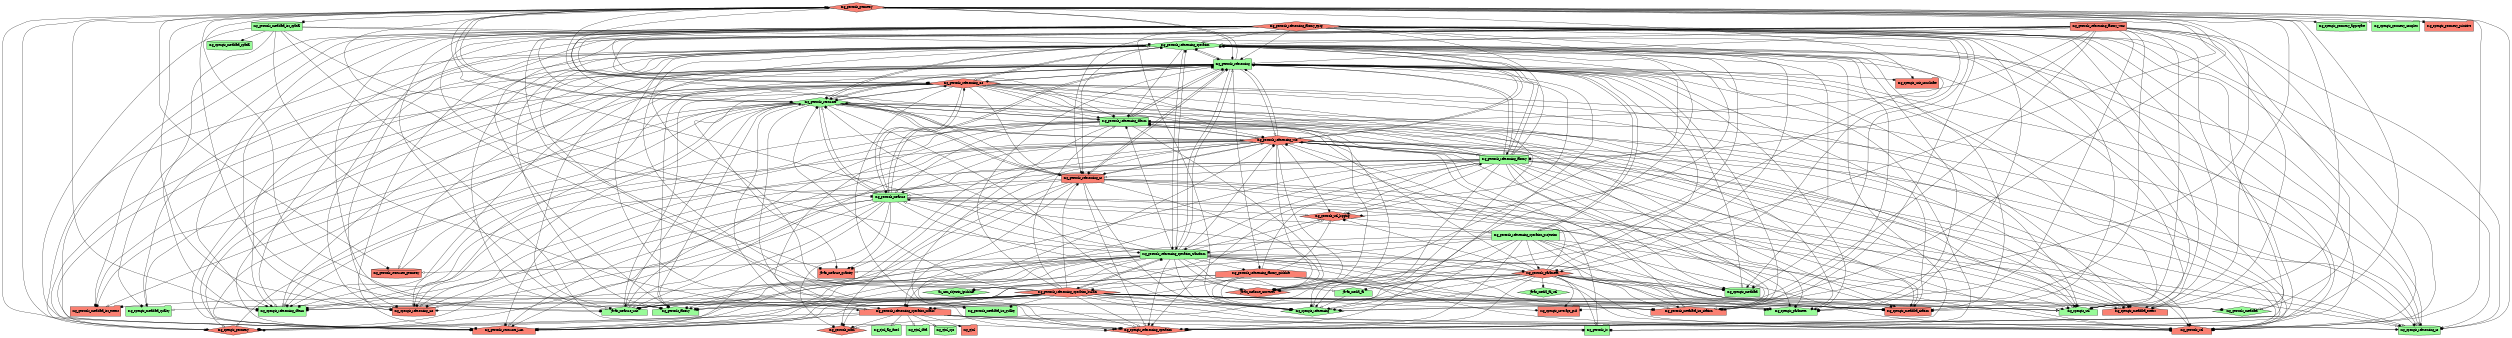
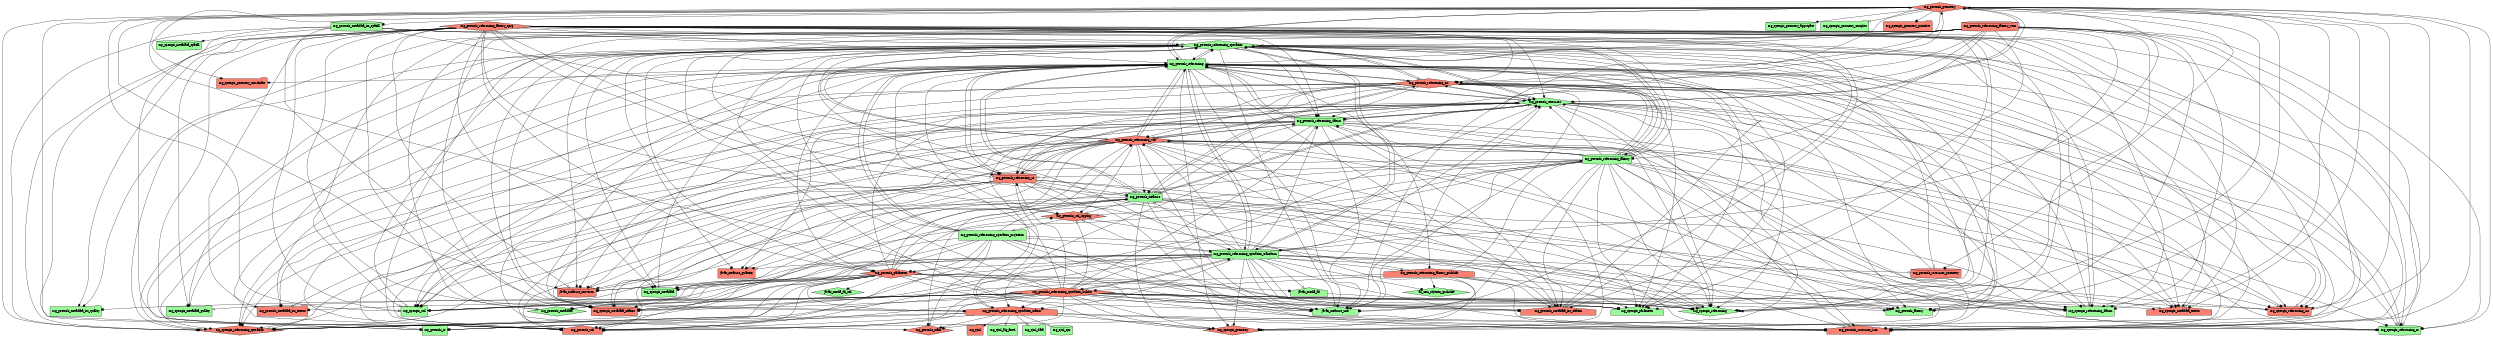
node "org_opengis_unit_coordinate": label "org_opengis_unit_coordinate" -> "org_opengis_geometry_coordinate"
edge "org_geotools_referencing_operation_transform" -> "org_geotools_referencing_operation": arrowhead box -> onormal
node "javax_measure_converter": shape diamond -> cylinder
node "org_opengis_coverage_grid": removed
node "org_opengis_util": shape house -> folder
